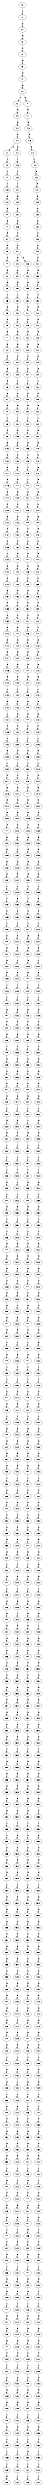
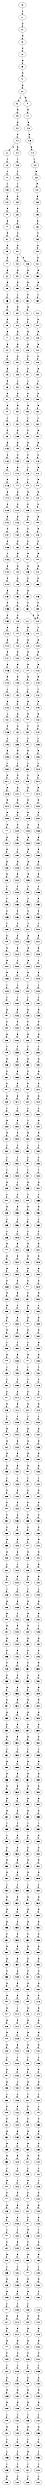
edge "S58" -> "S62": removed, label "G"
edge "S150" -> "S154": removed, label "G"
edge "S157" -> "S161": now "S157" -> "S162"
edge "S706" -> "S710": removed, label "A"
